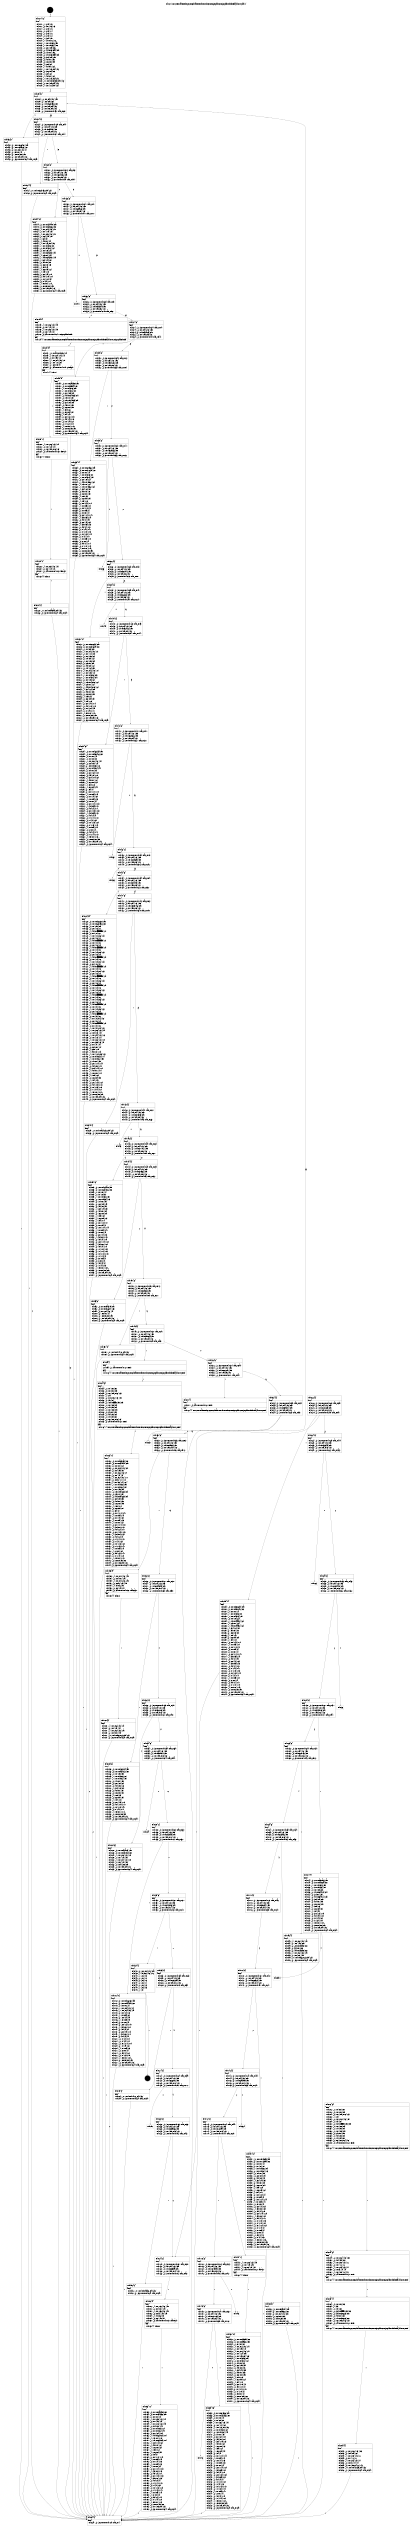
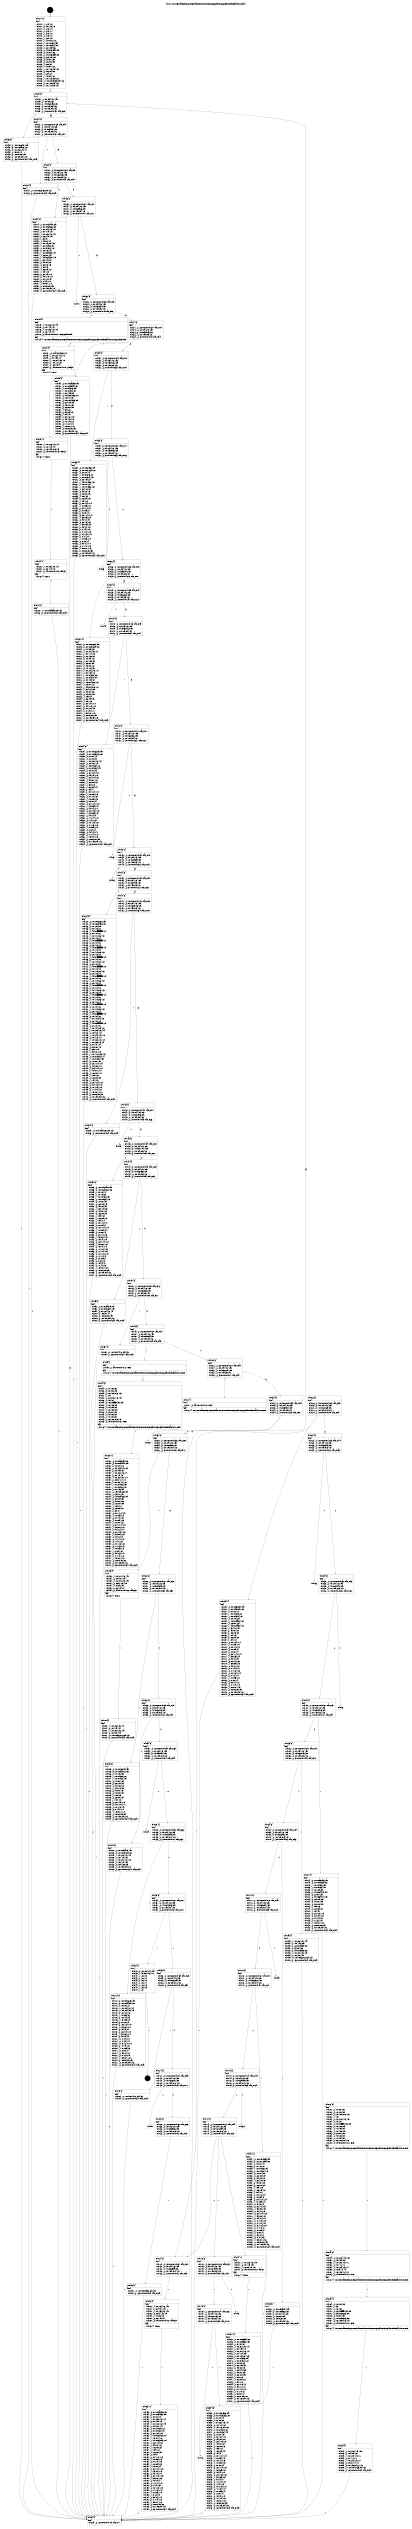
edge "0x401c44 [91]" -> "0x4025eb": now "0x401710 [28]" -> "0x4025eb"
edge "0x401630 [28]" -> "0x40164c [28]": now "0x401764 [28]" -> "0x40164c [28]"
edge "0x401bc5 [30]" -> "0x402649 [5]": now "0x401bc5 [30]" -> "0x4017b8"
